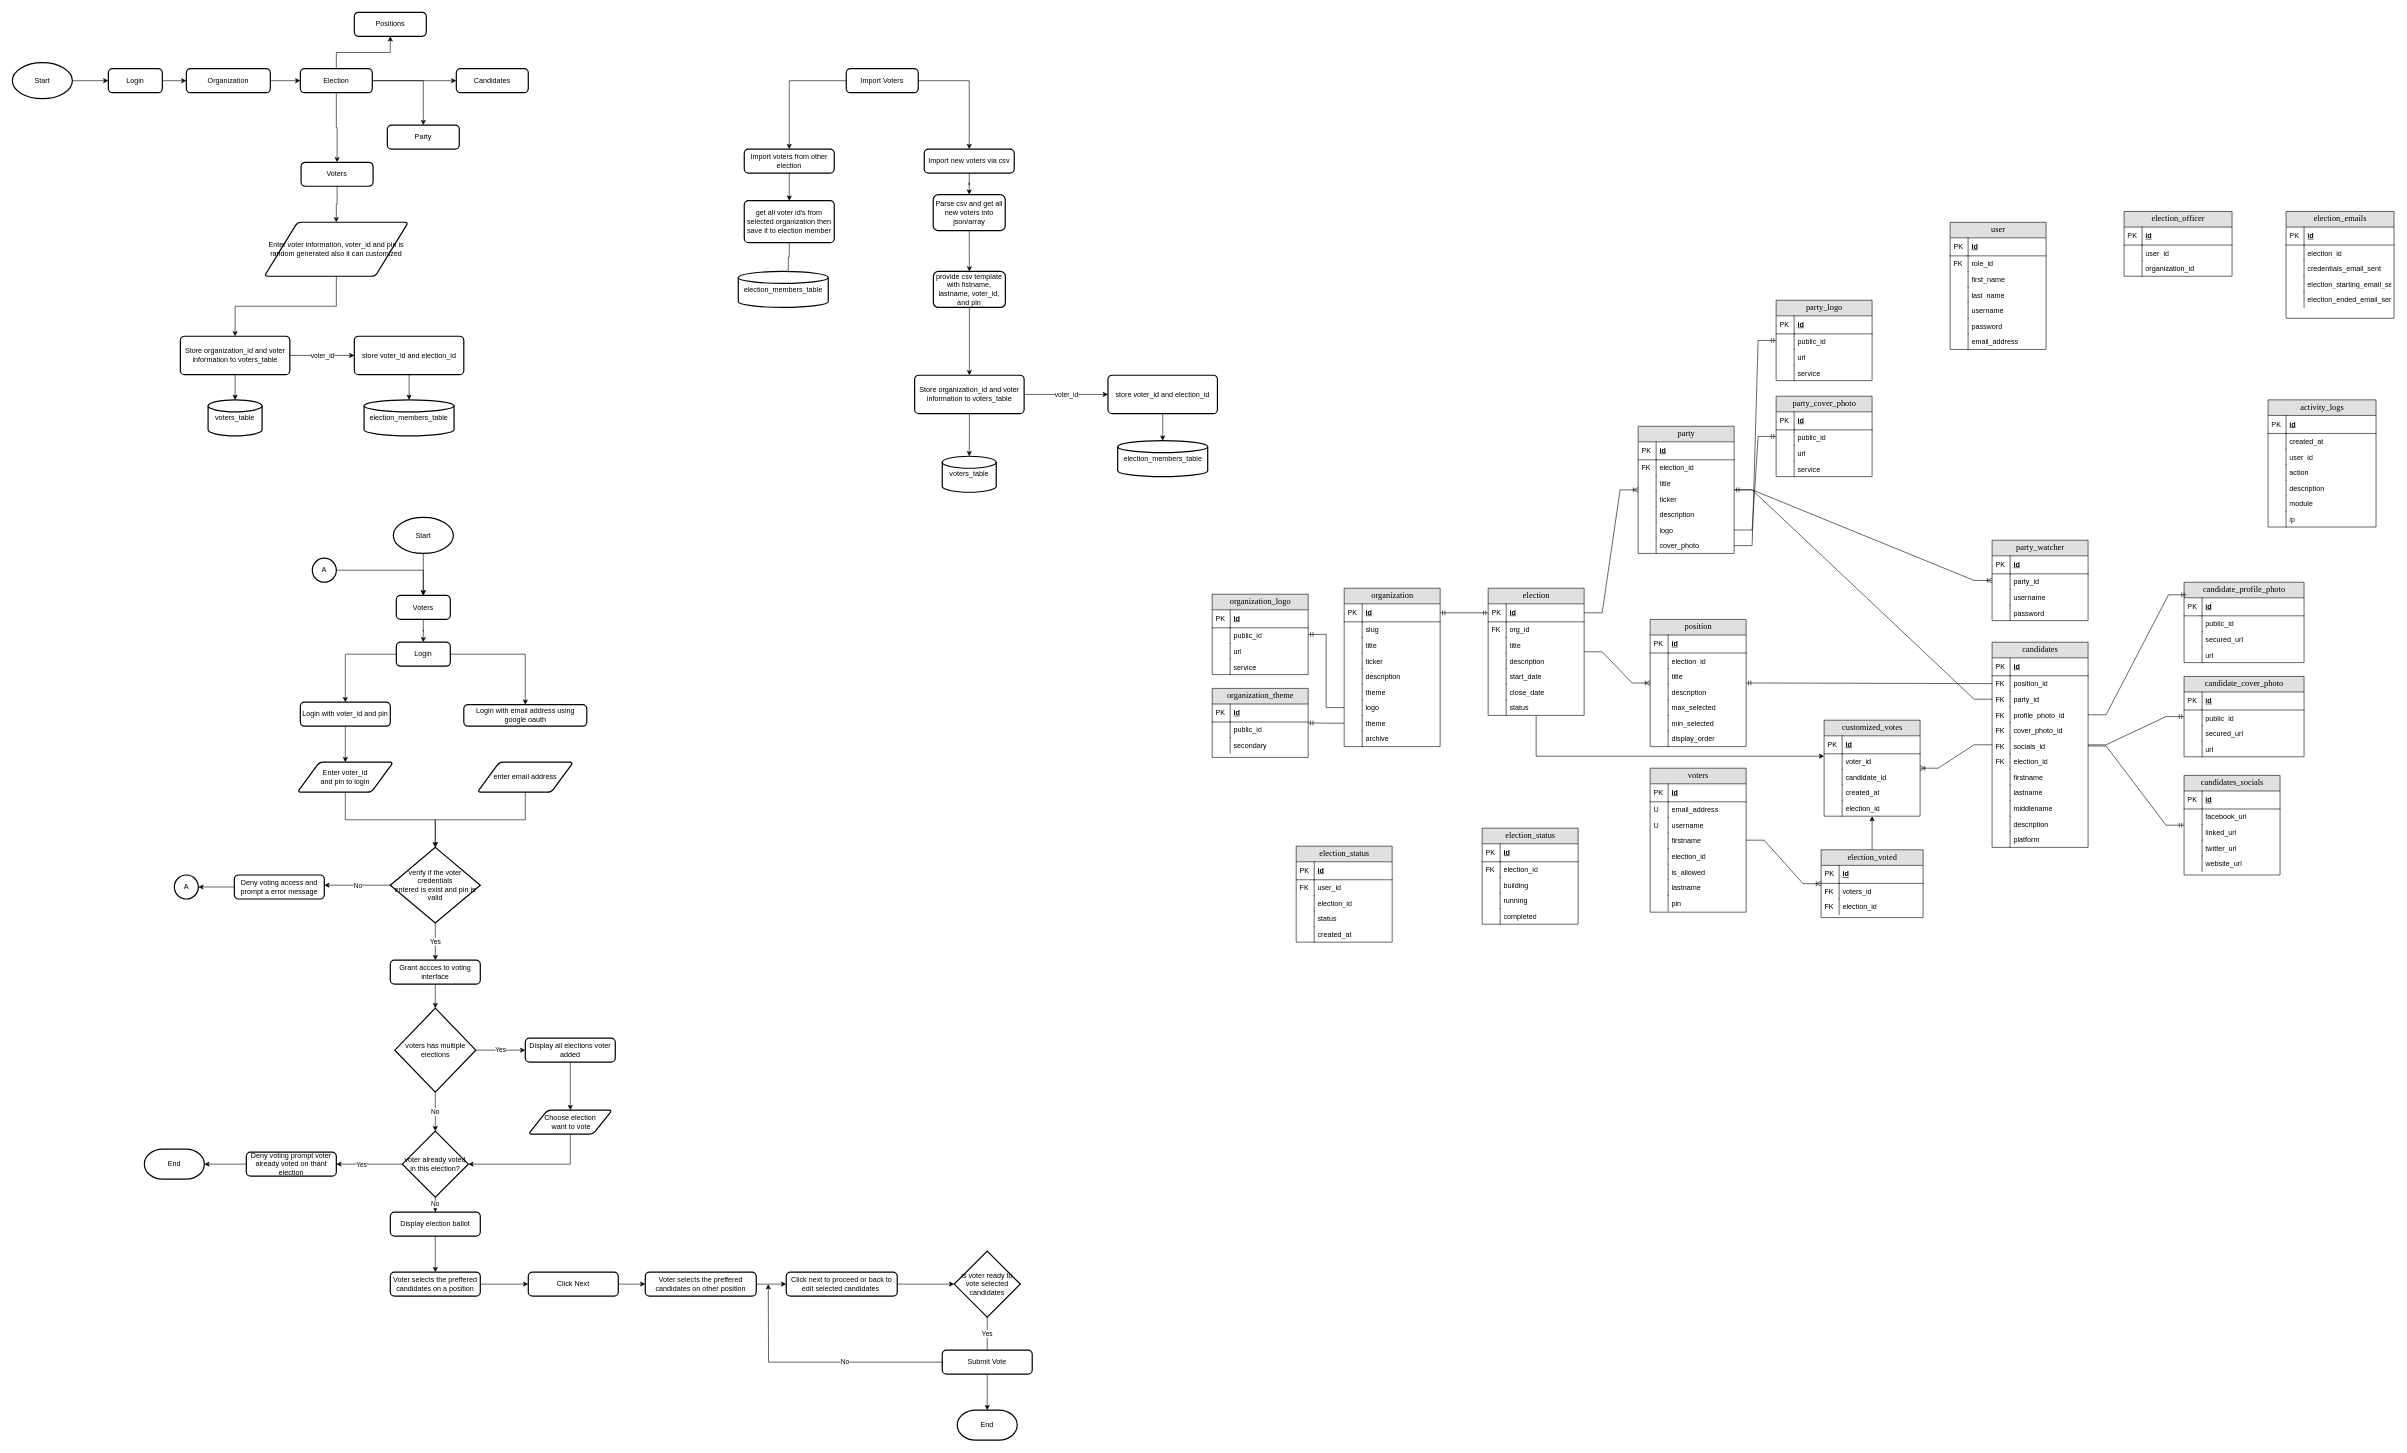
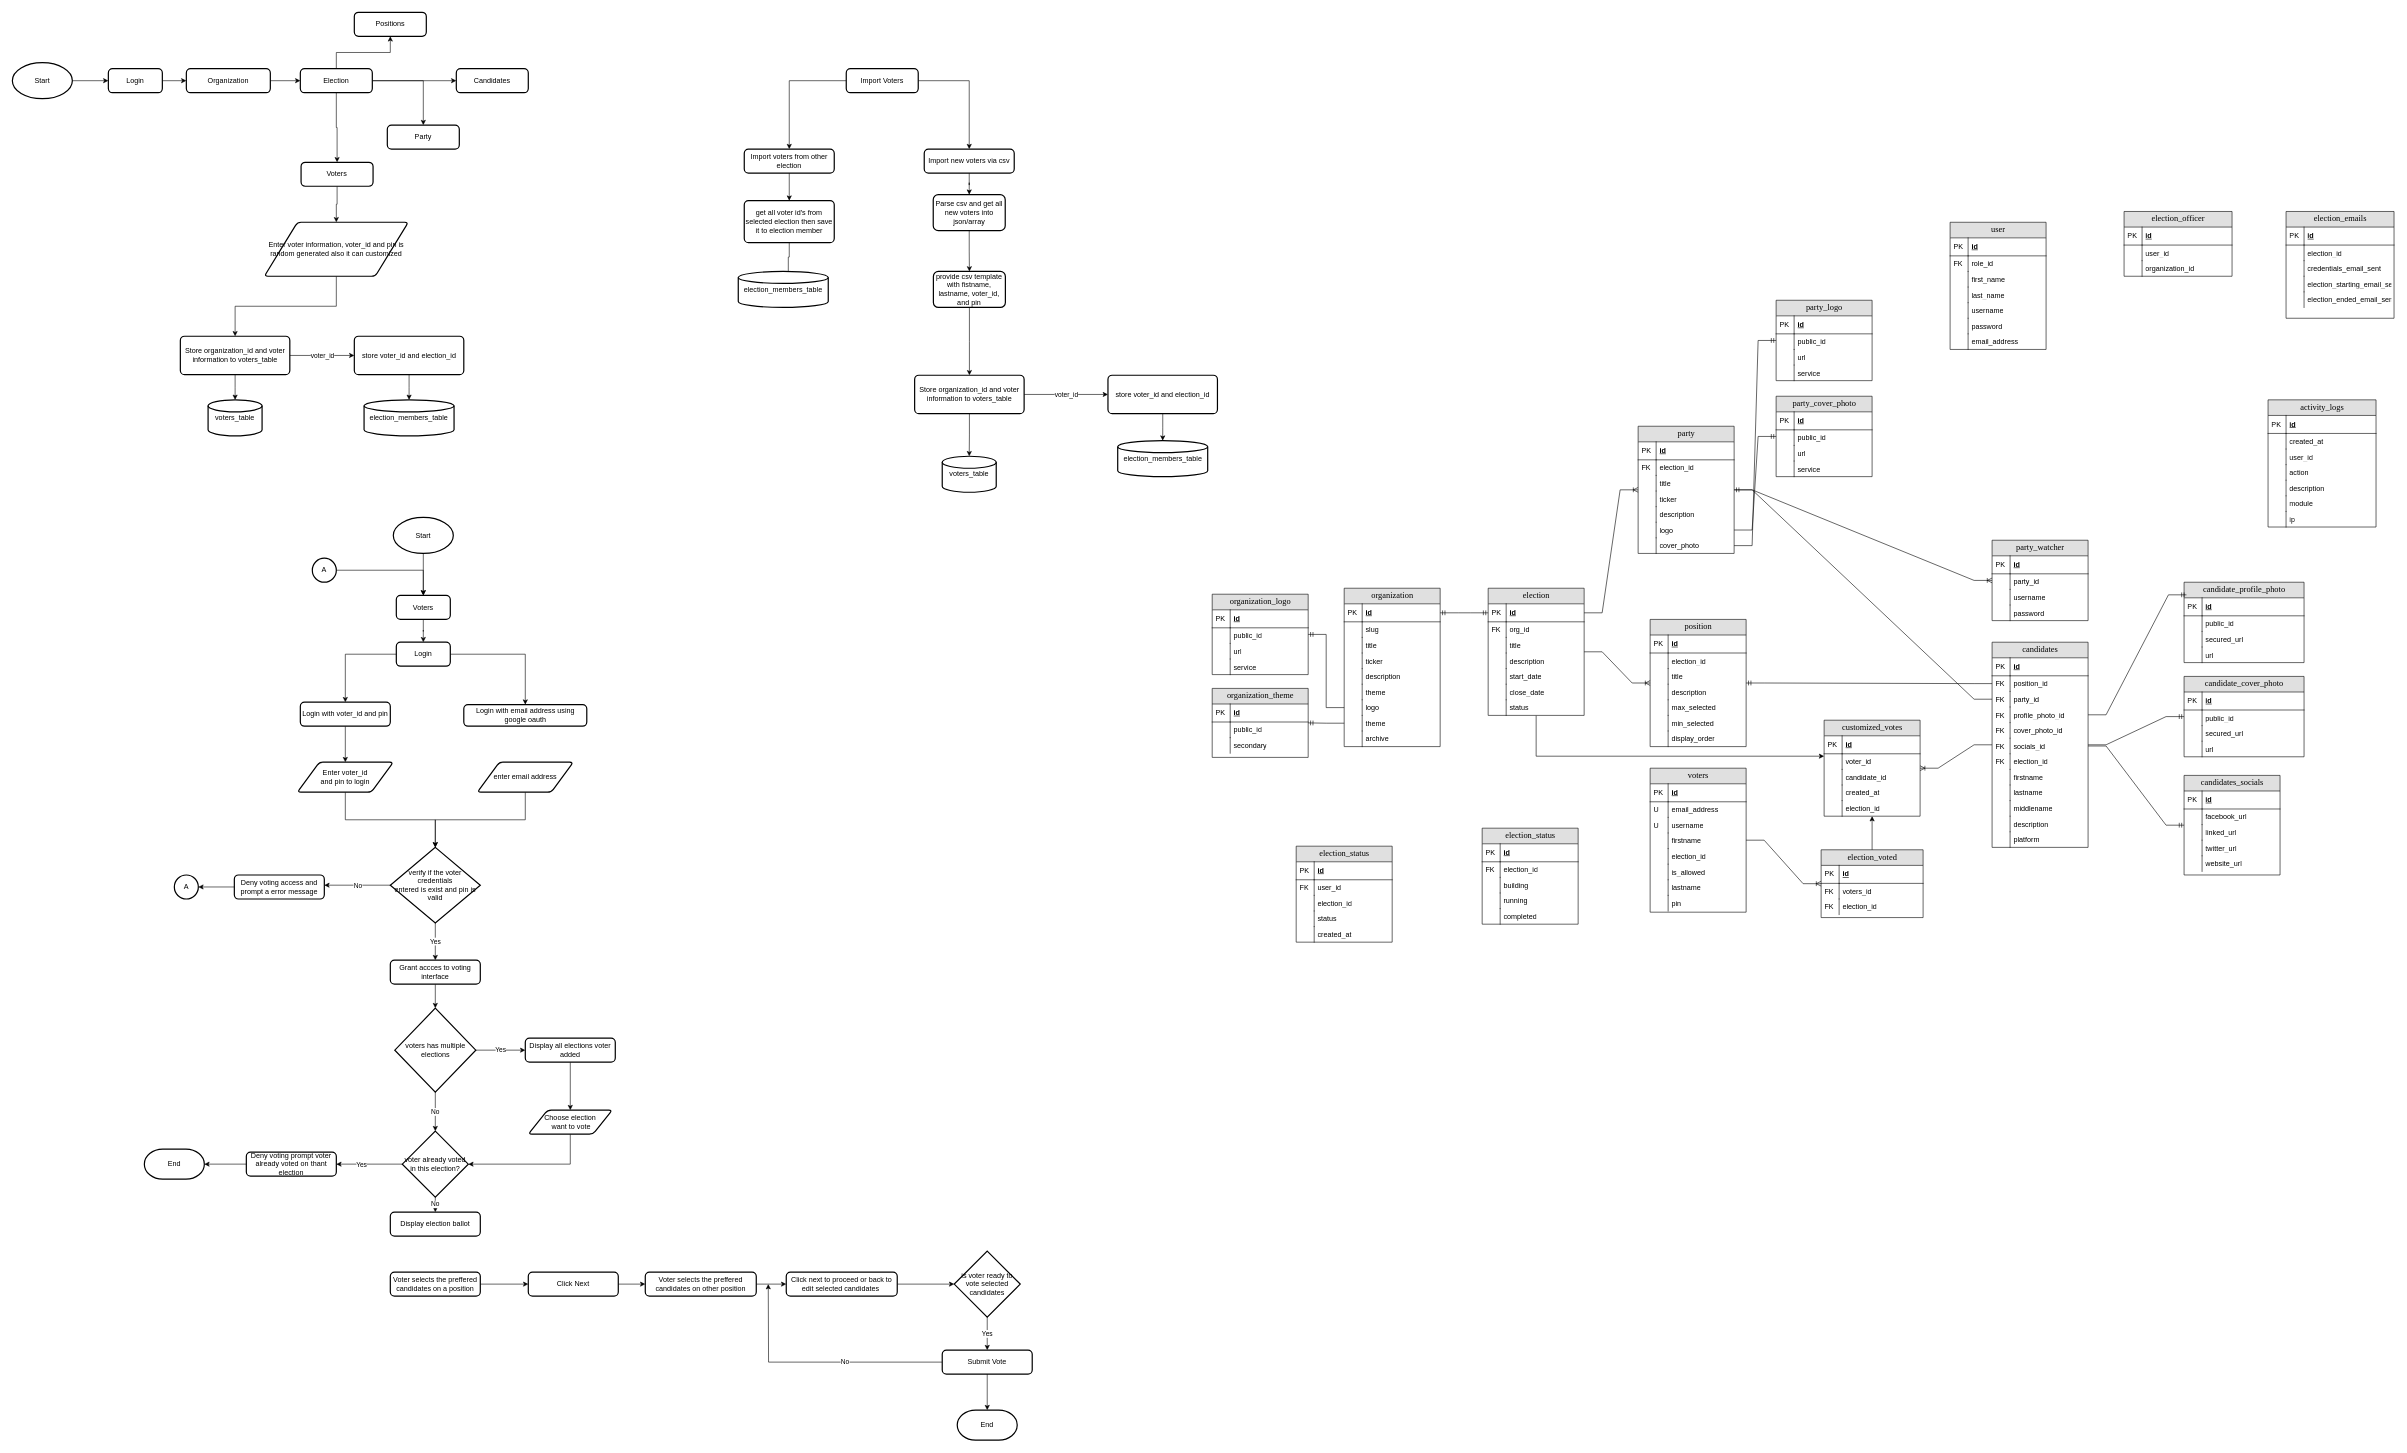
node "get all voter id's from selected organization then save it to election member": label "get all voter id's from selected organization then save it to election member" -> "get all voter id's from selected election then save it to election member"
edge "Display election ballot" -> "Voter selects the preffered candidates on a position": removed
edge "is voter ready to vote selected candidates" -- "Submit Vote": arrowhead none -> classic
